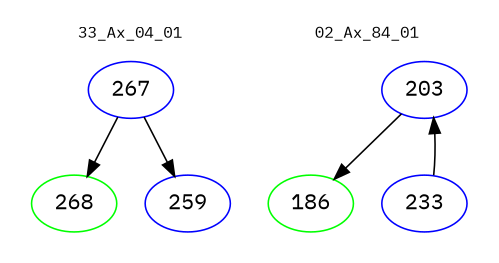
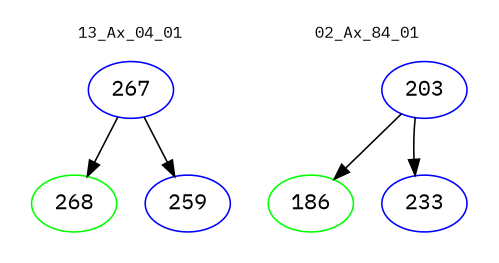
cluster "33_Ax_04_01": label "33_Ax_04_01" -> "13_Ax_04_01"
edge "233" -> "203": reversed
